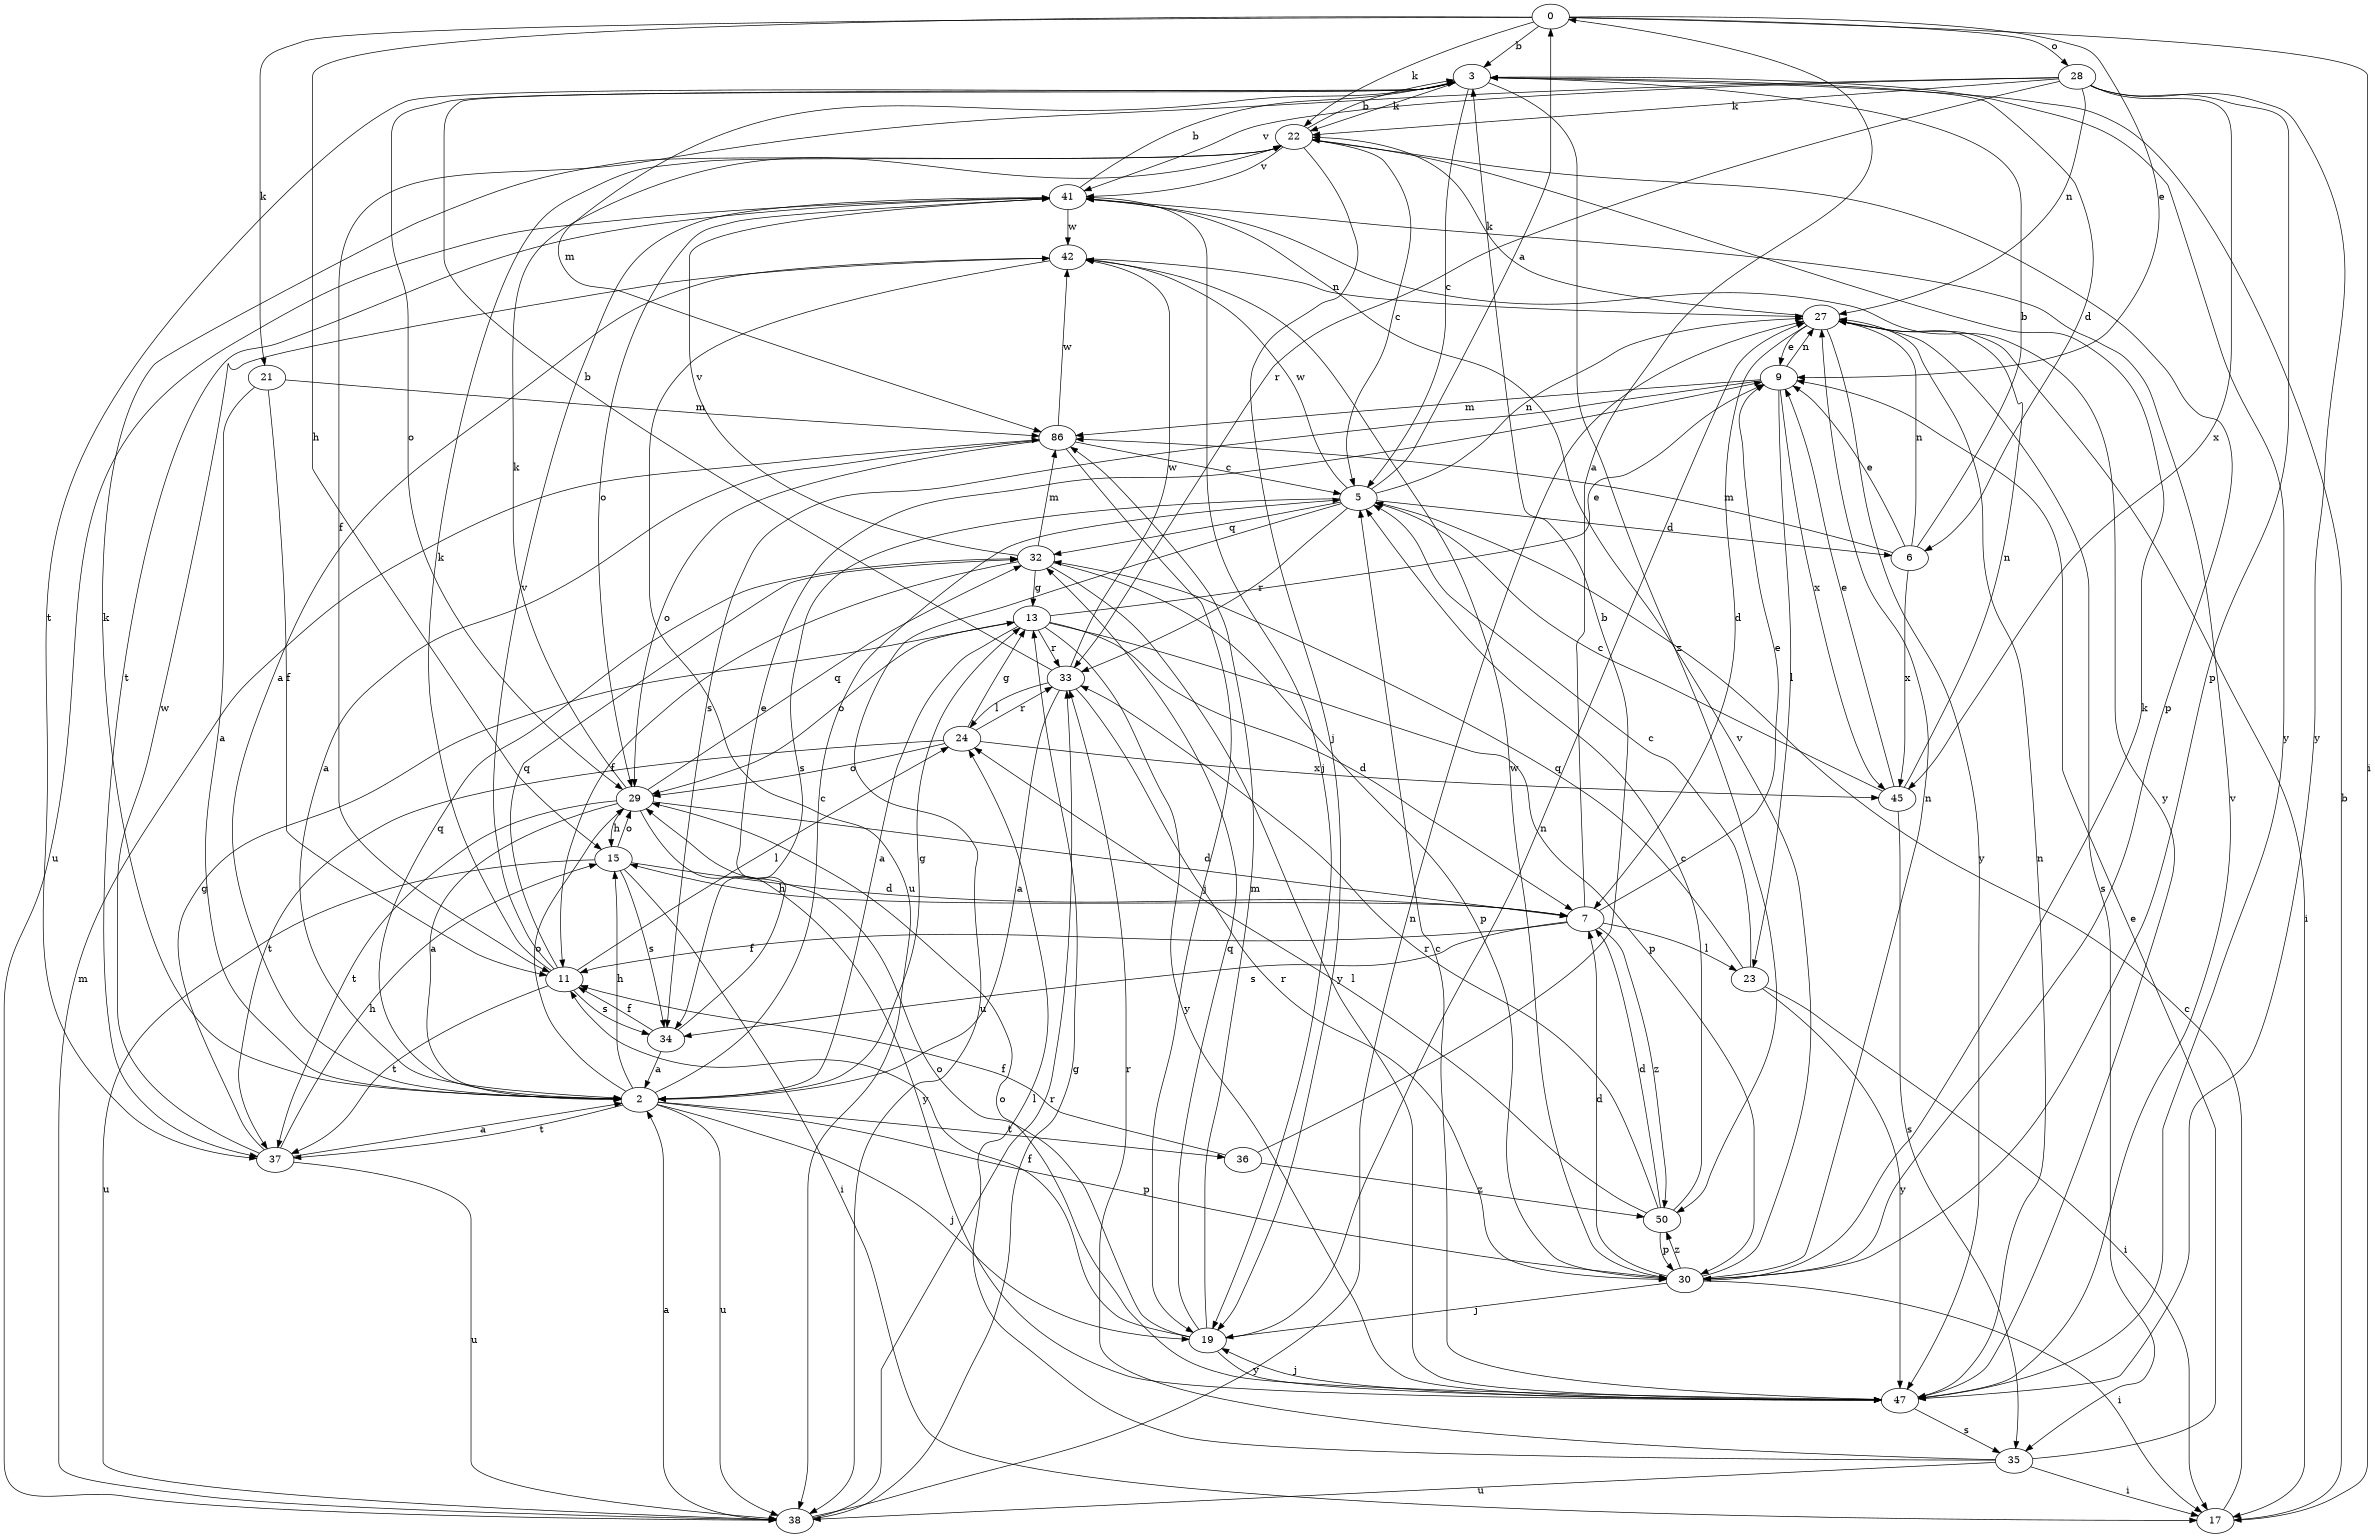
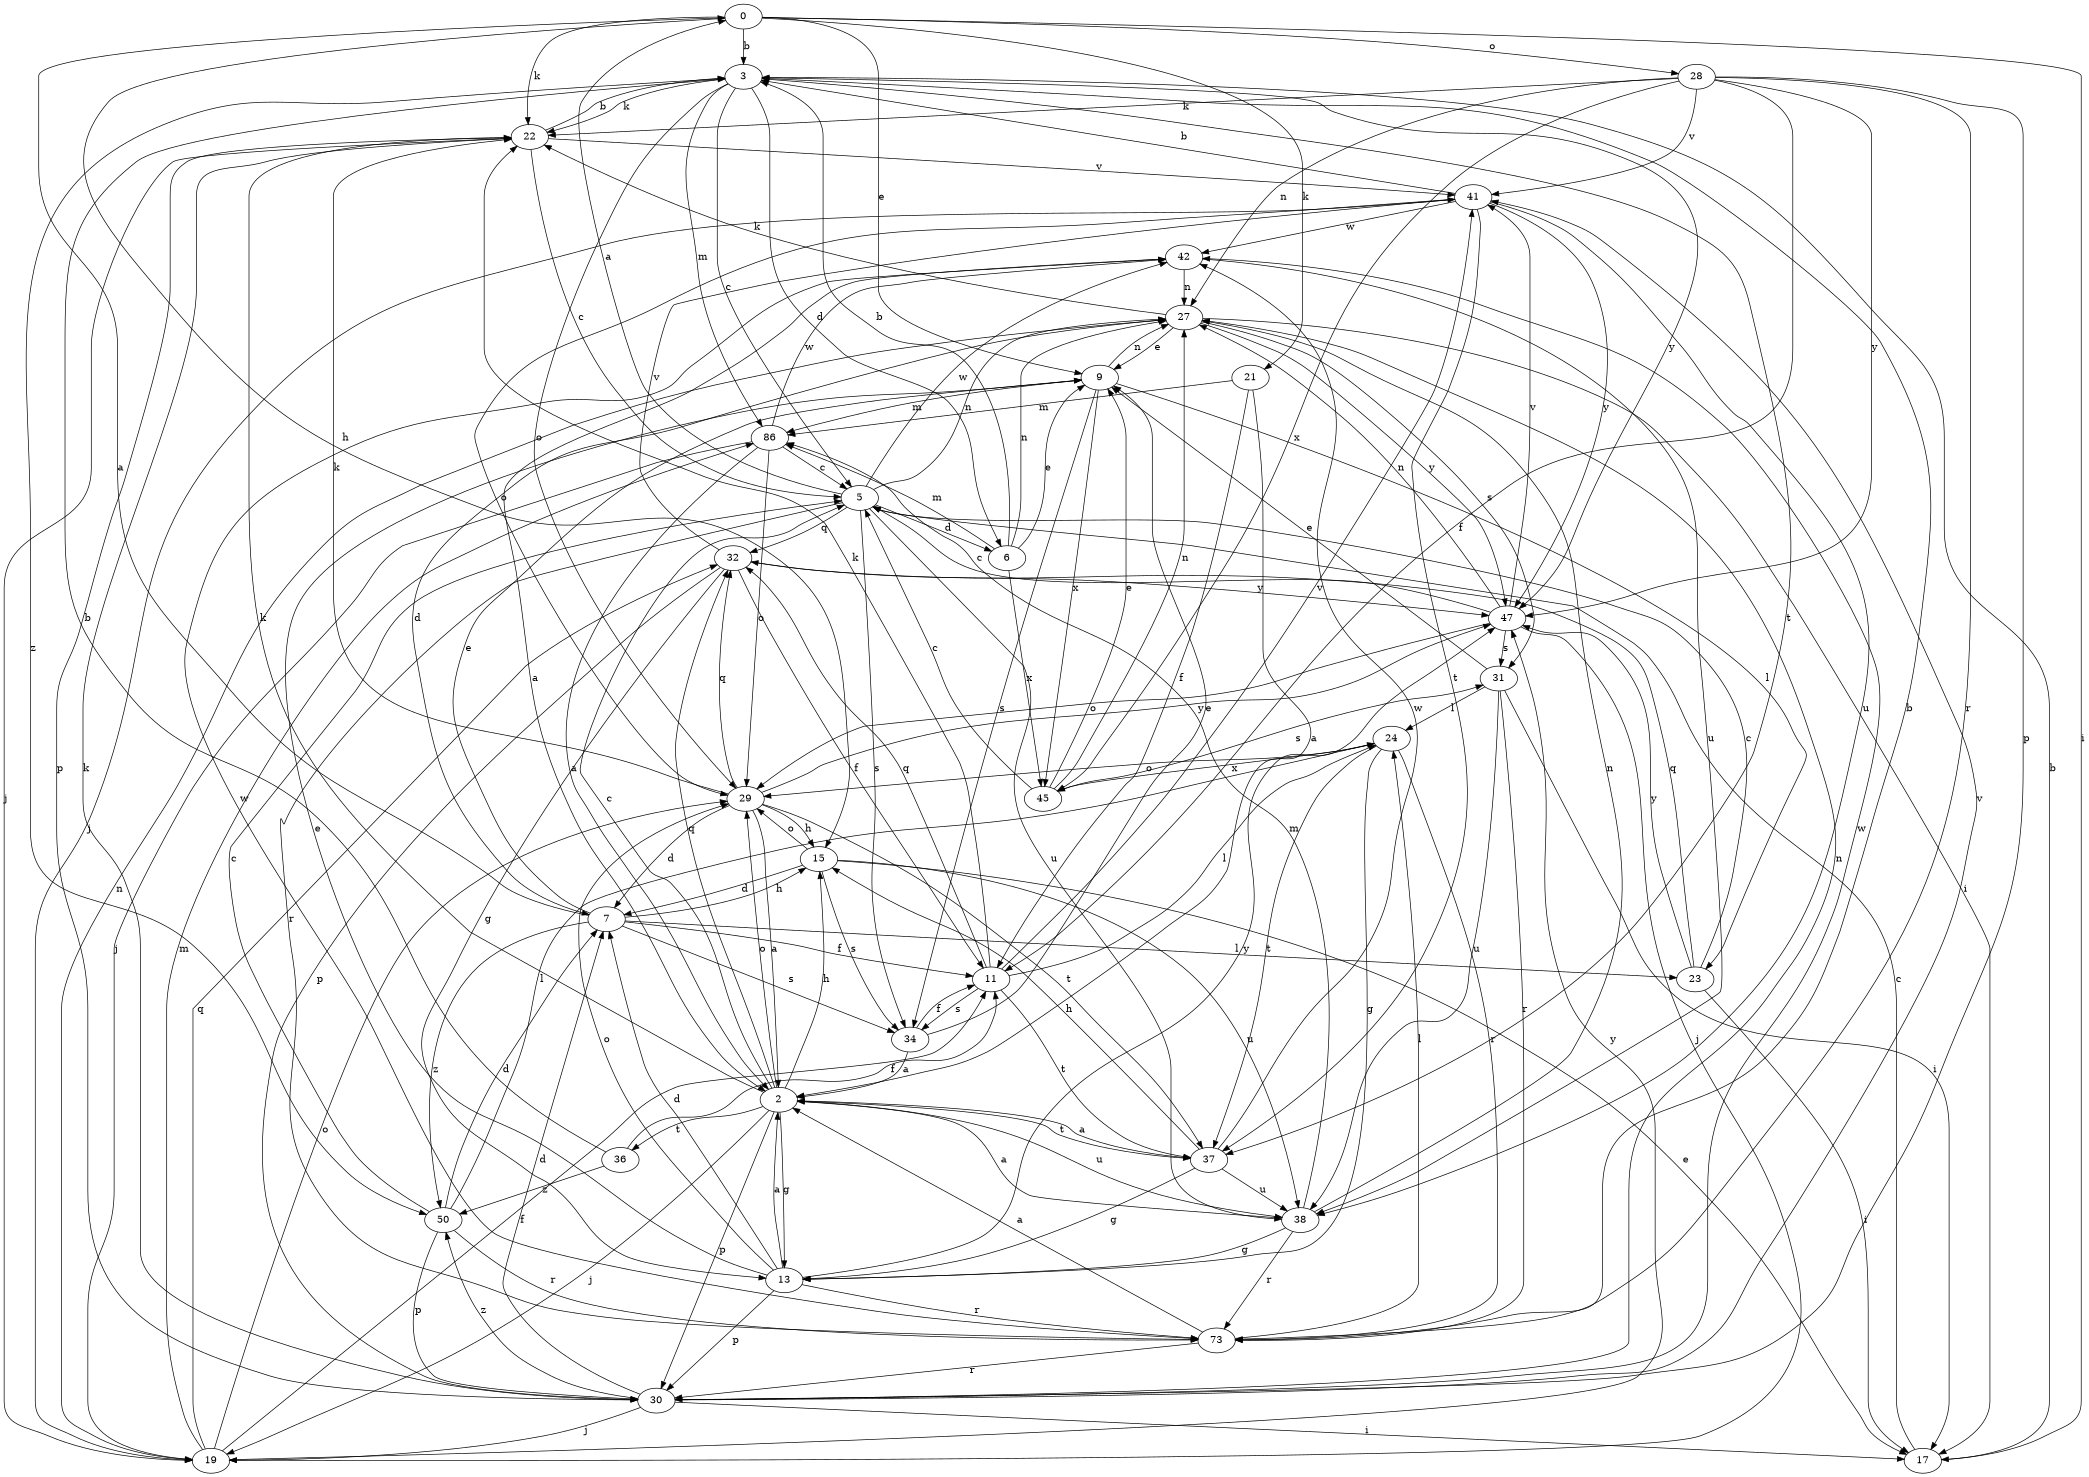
edge "32" -> "86": removed, label "m"
node "33": label "33" -> "73"
edge "15" -> "17": label "i" -> "e"
node "35": label "35" -> "31"
